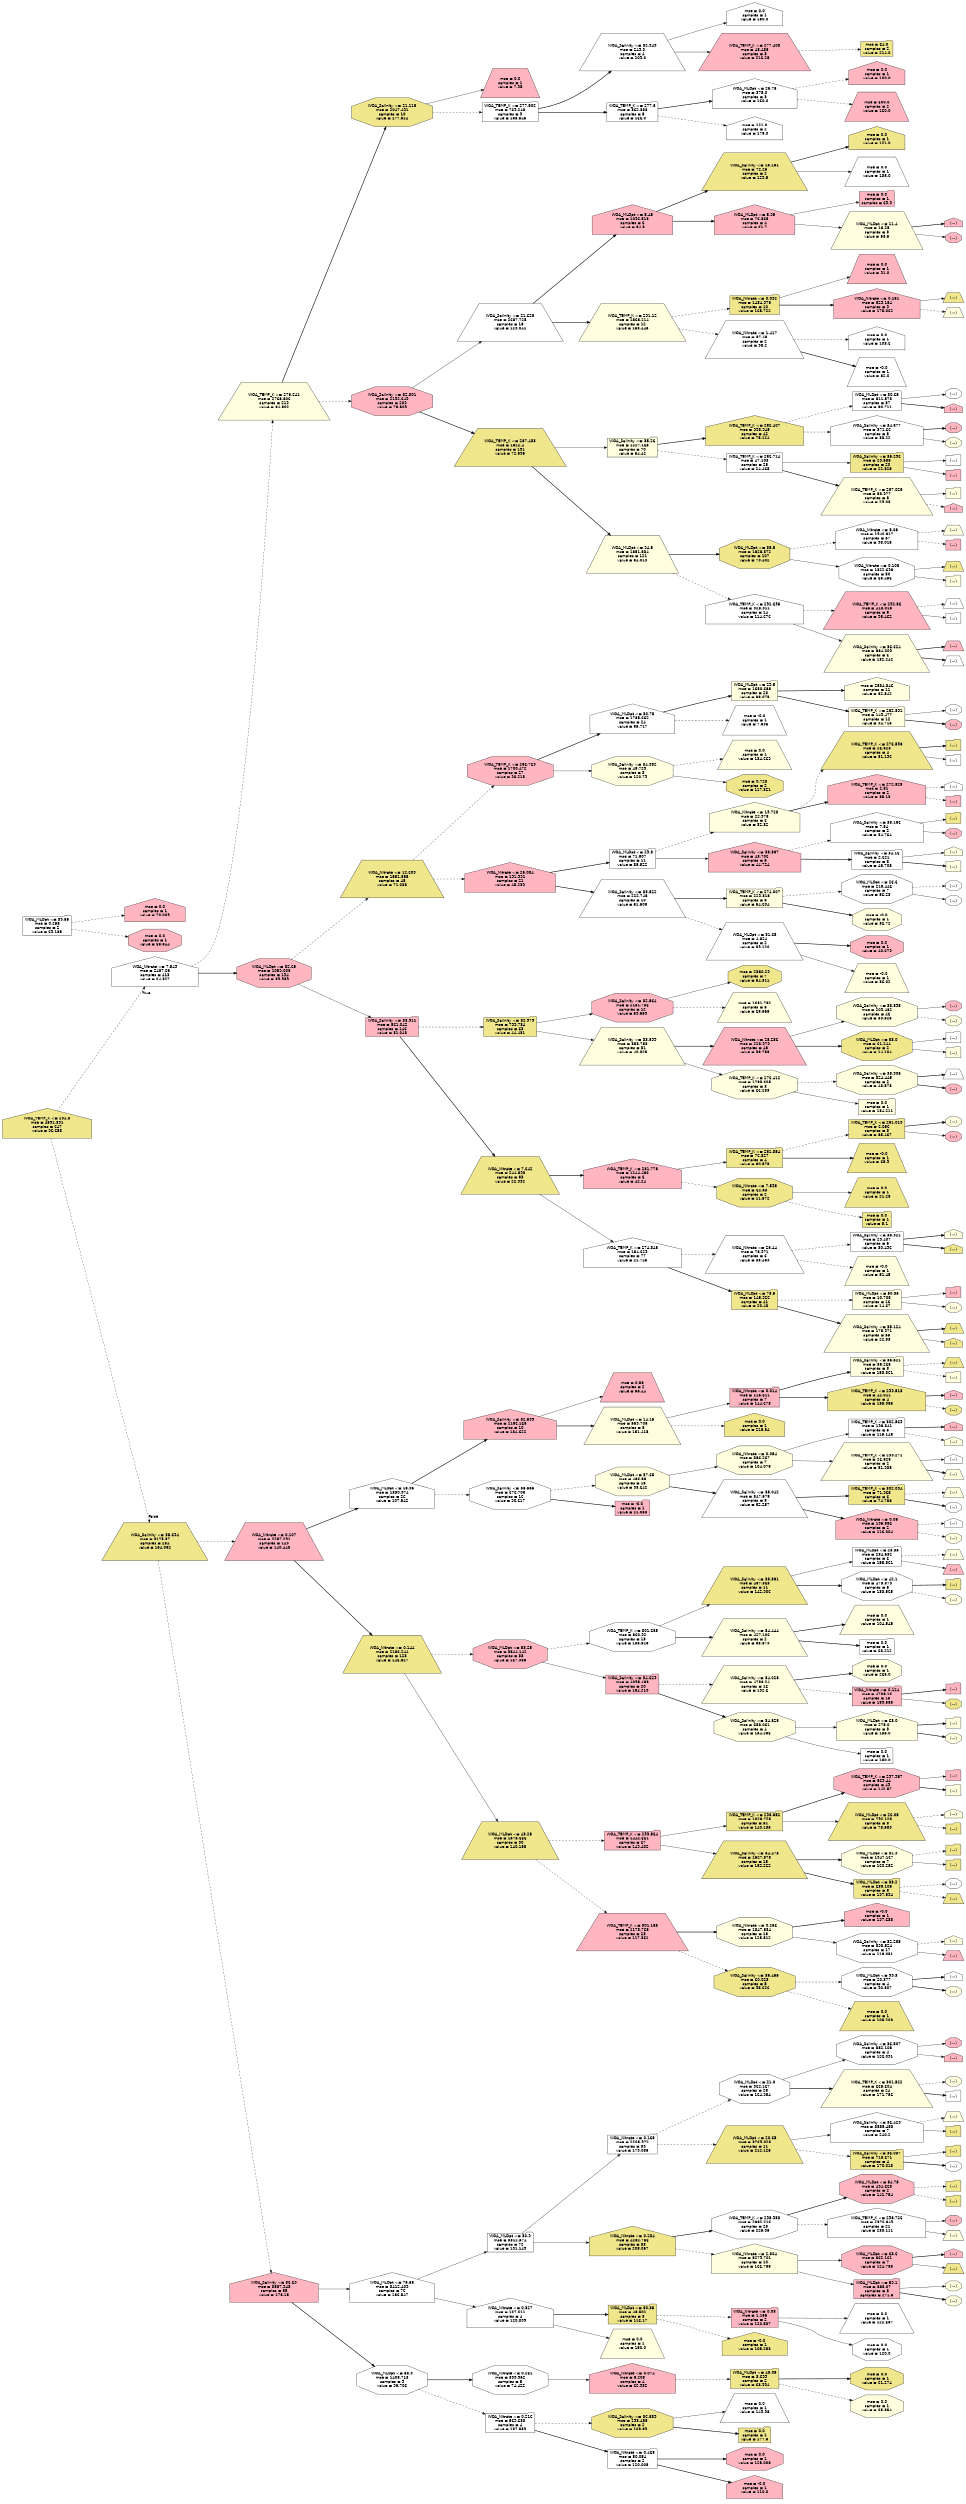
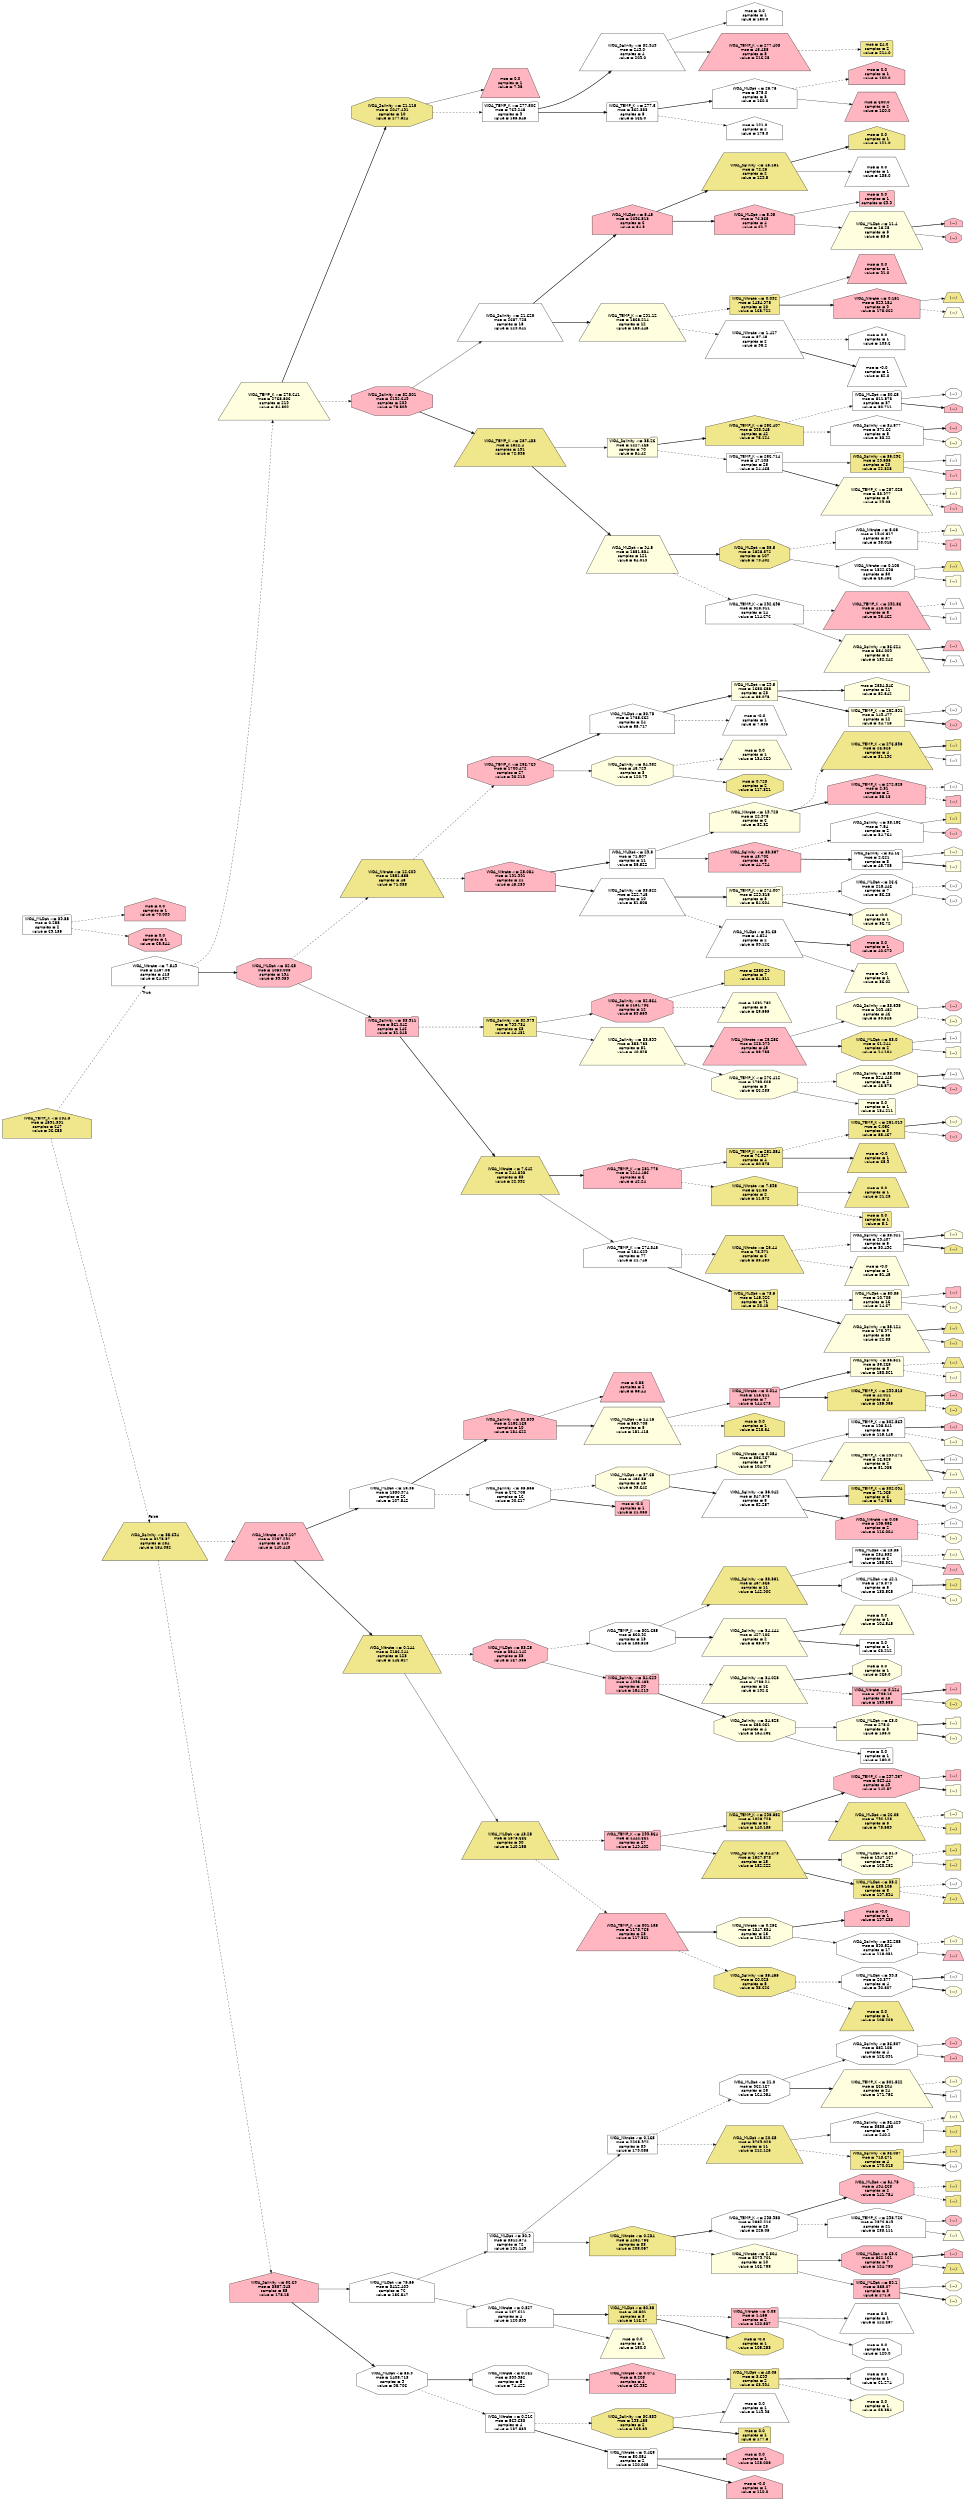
edge "WOA_MLDpt <= 25.75 mse = 375.0 samples = 3 value = 160.0" -> "mse = 600.0 samples = 2 value = 160.0": style dashed -> solid
edge "WOA_MLDpt <= 29.3 mse = 71.807 samples = 11 value = 38.522" -> "WOA_Nitrate <= 19.723 mse = 22.978 samples = 6 value = 32.32": style dashed -> solid
node "mse = 2380.29 samples = 7 value = 54.311": shape octagon -> house
node "WOA_Nitrate <= 7.595 mse = 62.83 samples = 2 value = 11.572": shape octagon -> house
node "WOA_Nitrate <= 28.44 mse = 78.971 samples = 6 value = 33.489": fillcolor white -> khaki
node "WOA_MLDpt <= 73.5 mse = 145.926 samples = 41 value = 20.43": label "WOA_MLDpt <= 73.5 mse = 145.926 samples = 41 value = 20.43" -> "WOA_MLDpt <= 73.5 mse = 145.926 samples = 71 value = 20.43"
node "WOA_MLDpt <= 63.6 mse = 862.161 samples = 7 value = 124.783": label "WOA_MLDpt <= 63.6 mse = 862.161 samples = 7 value = 124.783" -> "WOA_MLDpt <= 63.6 mse = 862.161 samples = 7 value = 124.780"
node "WOA_MLDpt <= 59.1 mse = 885.07 samples = 3 samples = 271.8": label "WOA_MLDpt <= 59.1 mse = 885.07 samples = 3 samples = 271.8" -> "WOA_MLDpt <= 59.1 mse = 885.07 samples = 3 value = 271.8"
edge "WOA_MLDpt <= 80.35 mse = 48.501 samples = 3 value = 116.17" -> "mse = -0.0 samples = 1 value = 105.253": style dashed -> bold
node "mse = -0.0 samples = 1 value = 105.253": shape house -> octagon
edge "WOA_Nitrate <= 0.074 mse = 8.203 samples = 4 value = 66.932" -> "WOA_MLDpt <= 43.05 mse = 3.699 samples = 2 value = 63.994": style dashed -> solid
node "mse = 0.0 samples = 1 value = 61.274": fillcolor khaki -> white
